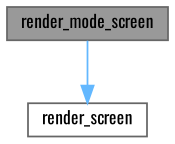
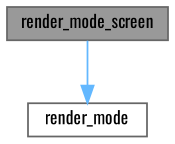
node "render_screen": label "render_screen" -> "render_mode"
